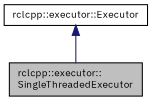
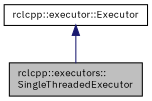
node "rclcpp::executor:: SingleThreadedExecutor": label "rclcpp::executor:: SingleThreadedExecutor" -> "rclcpp::executors:: SingleThreadedExecutor"
